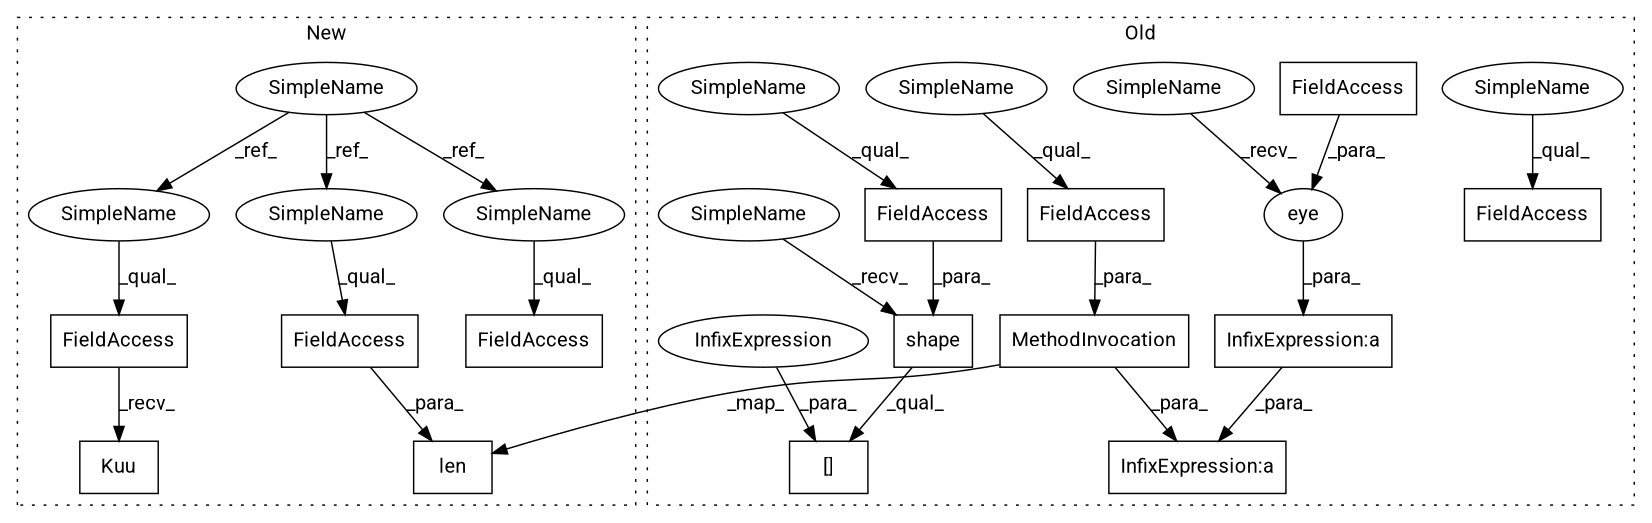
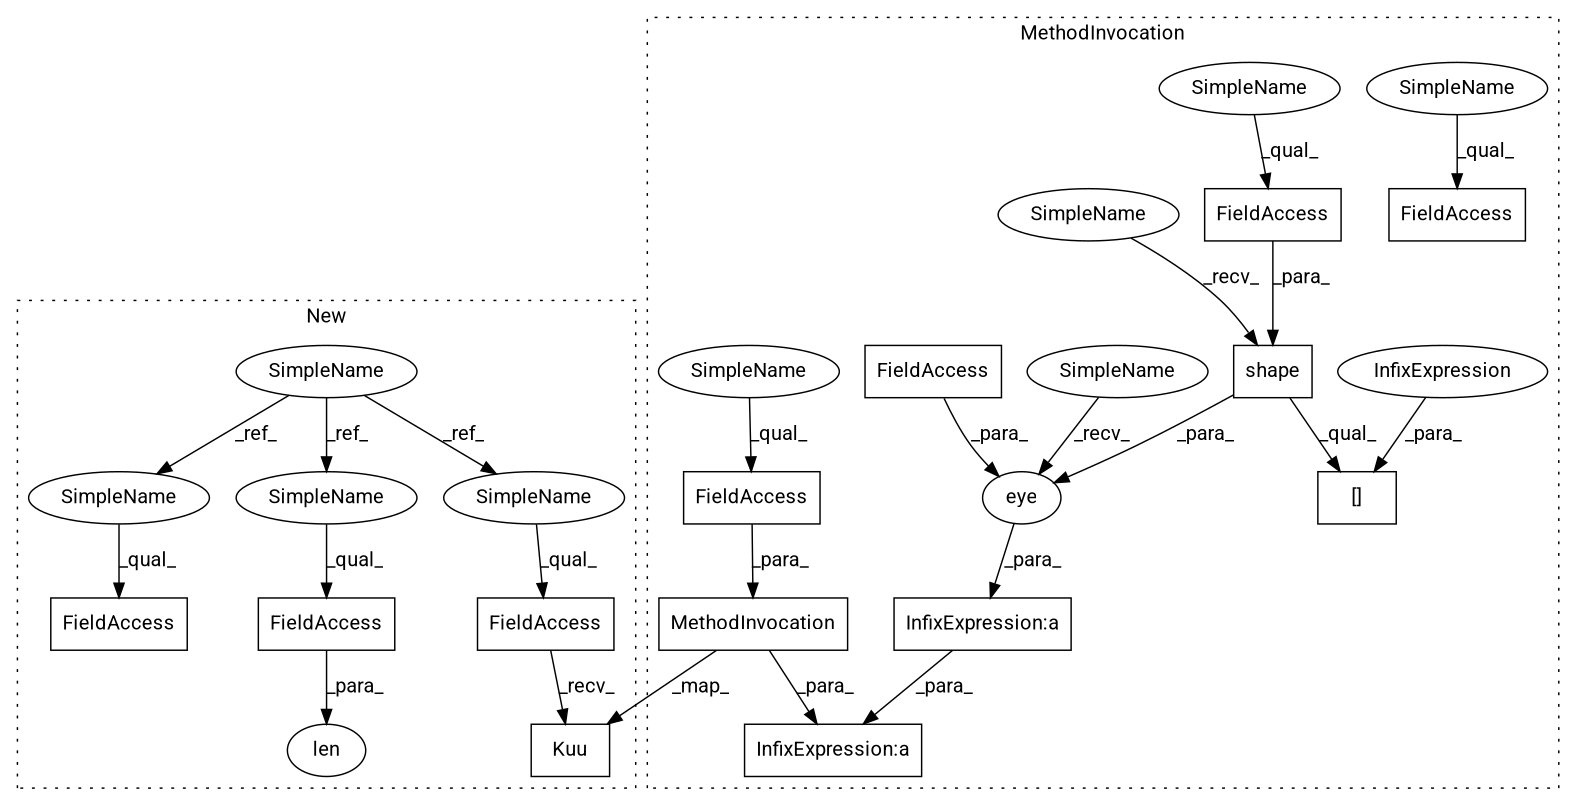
cluster "Old": label "Old" -> "MethodInvocation"
edge "MethodInvocation" -> "len": now "MethodInvocation" -> "Kuu"
edge "shape" -> "eye": added, label "_para_"
node "len": shape box -> ellipse
